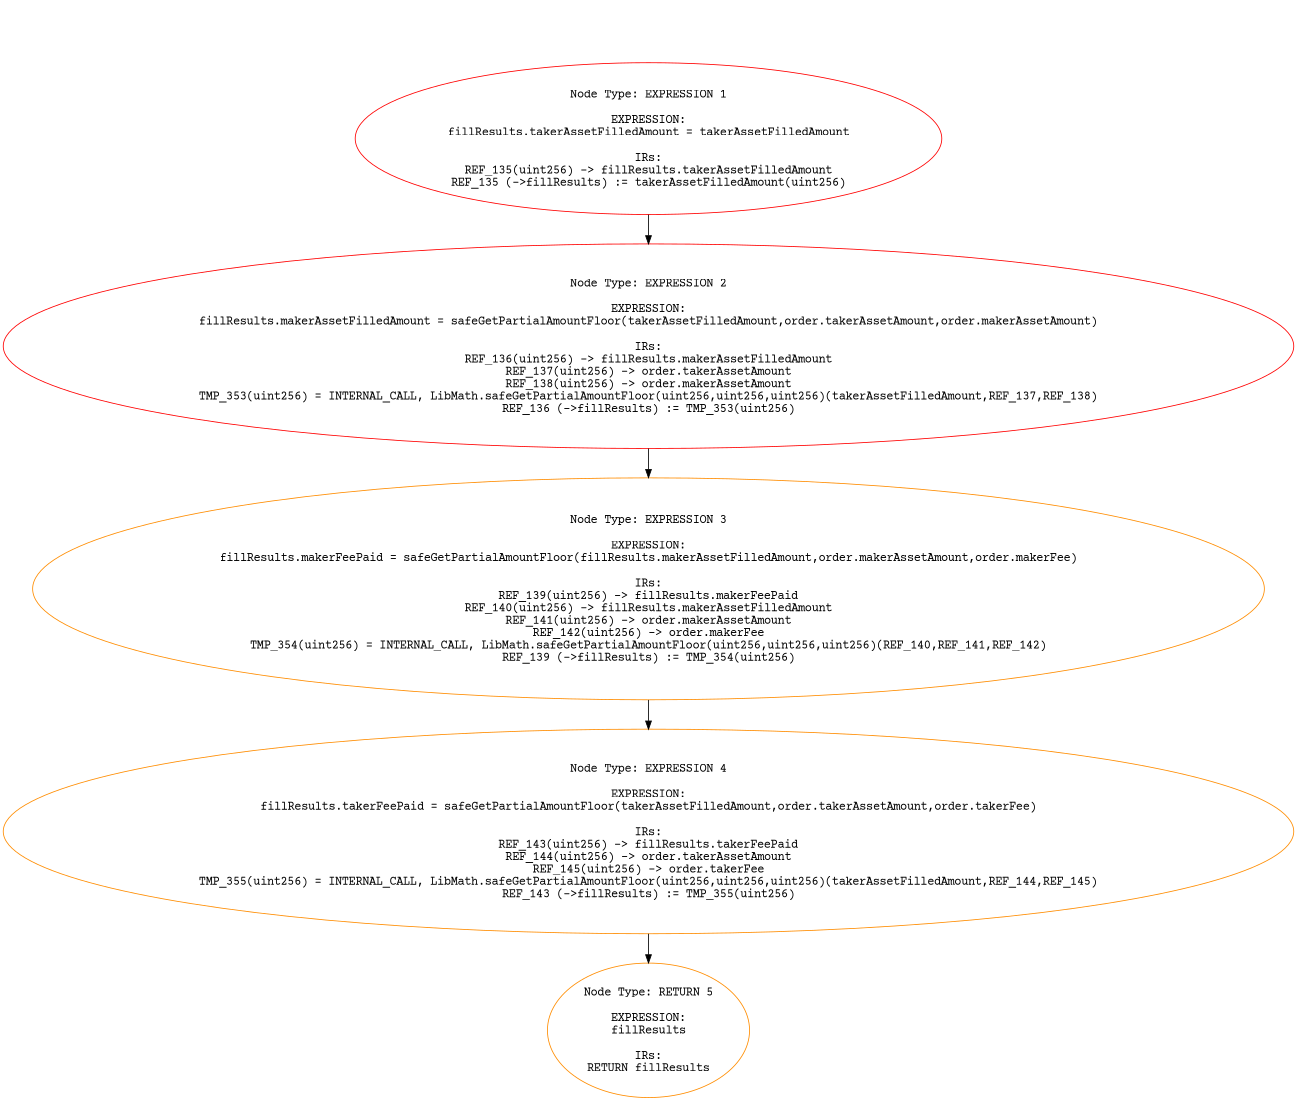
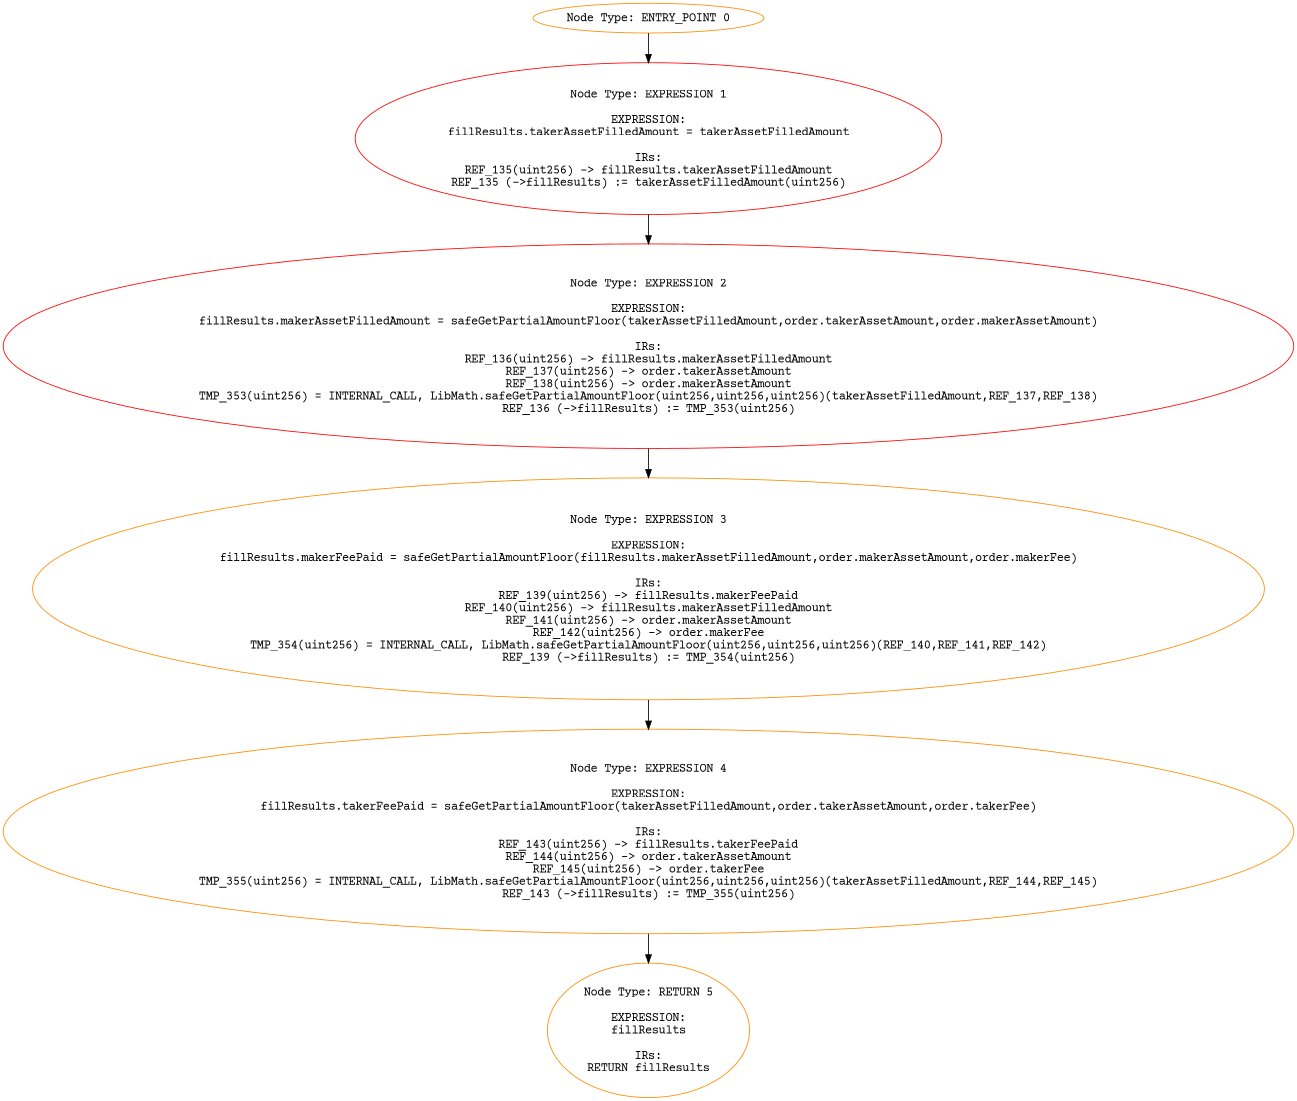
node "Node Type: ENTRY_POINT 0": added
